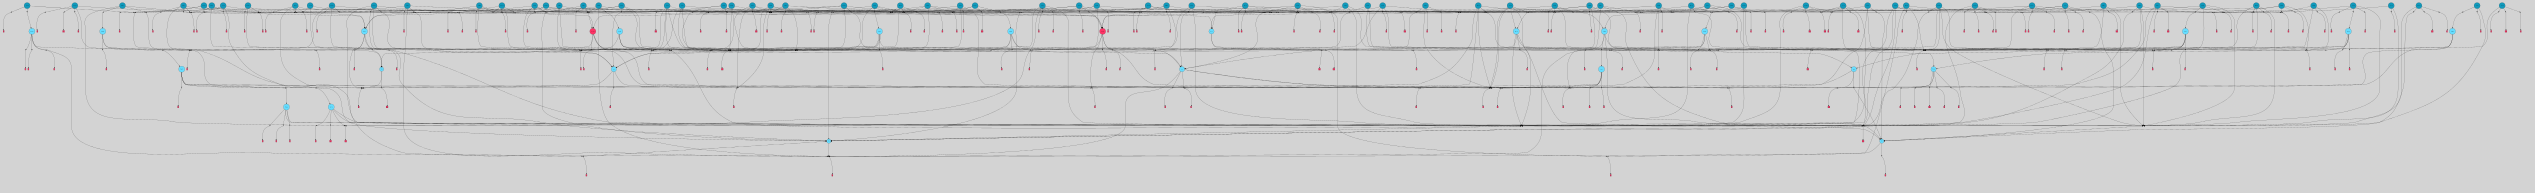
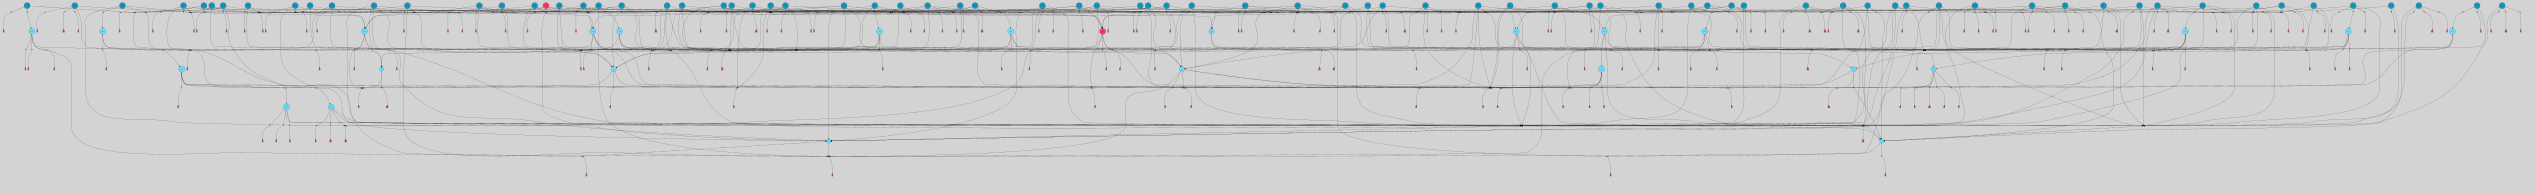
node "T429": fillcolor #1199bb -> #ff3366
node "T237": added
node "T129": fillcolor #ff3366 -> #66ddff
